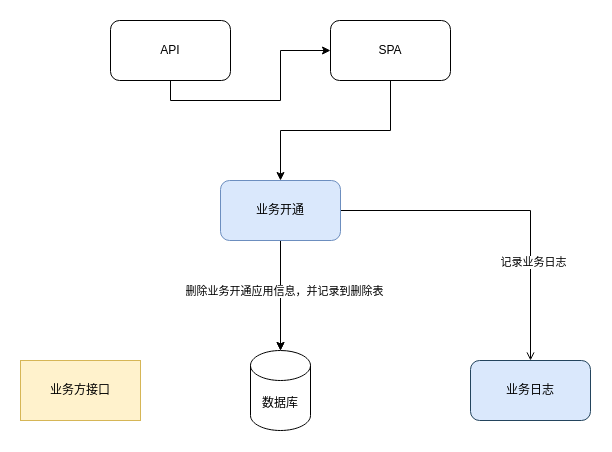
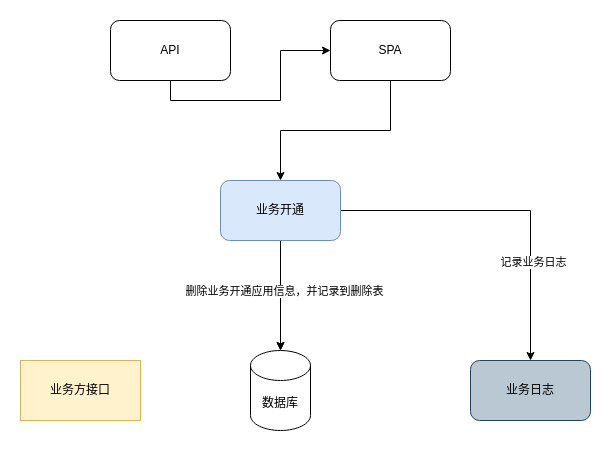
edge "业务开通" -> "业务日志": arrowhead open -> classic
node "业务日志": fillcolor #dae8fc -> #bac8d3
